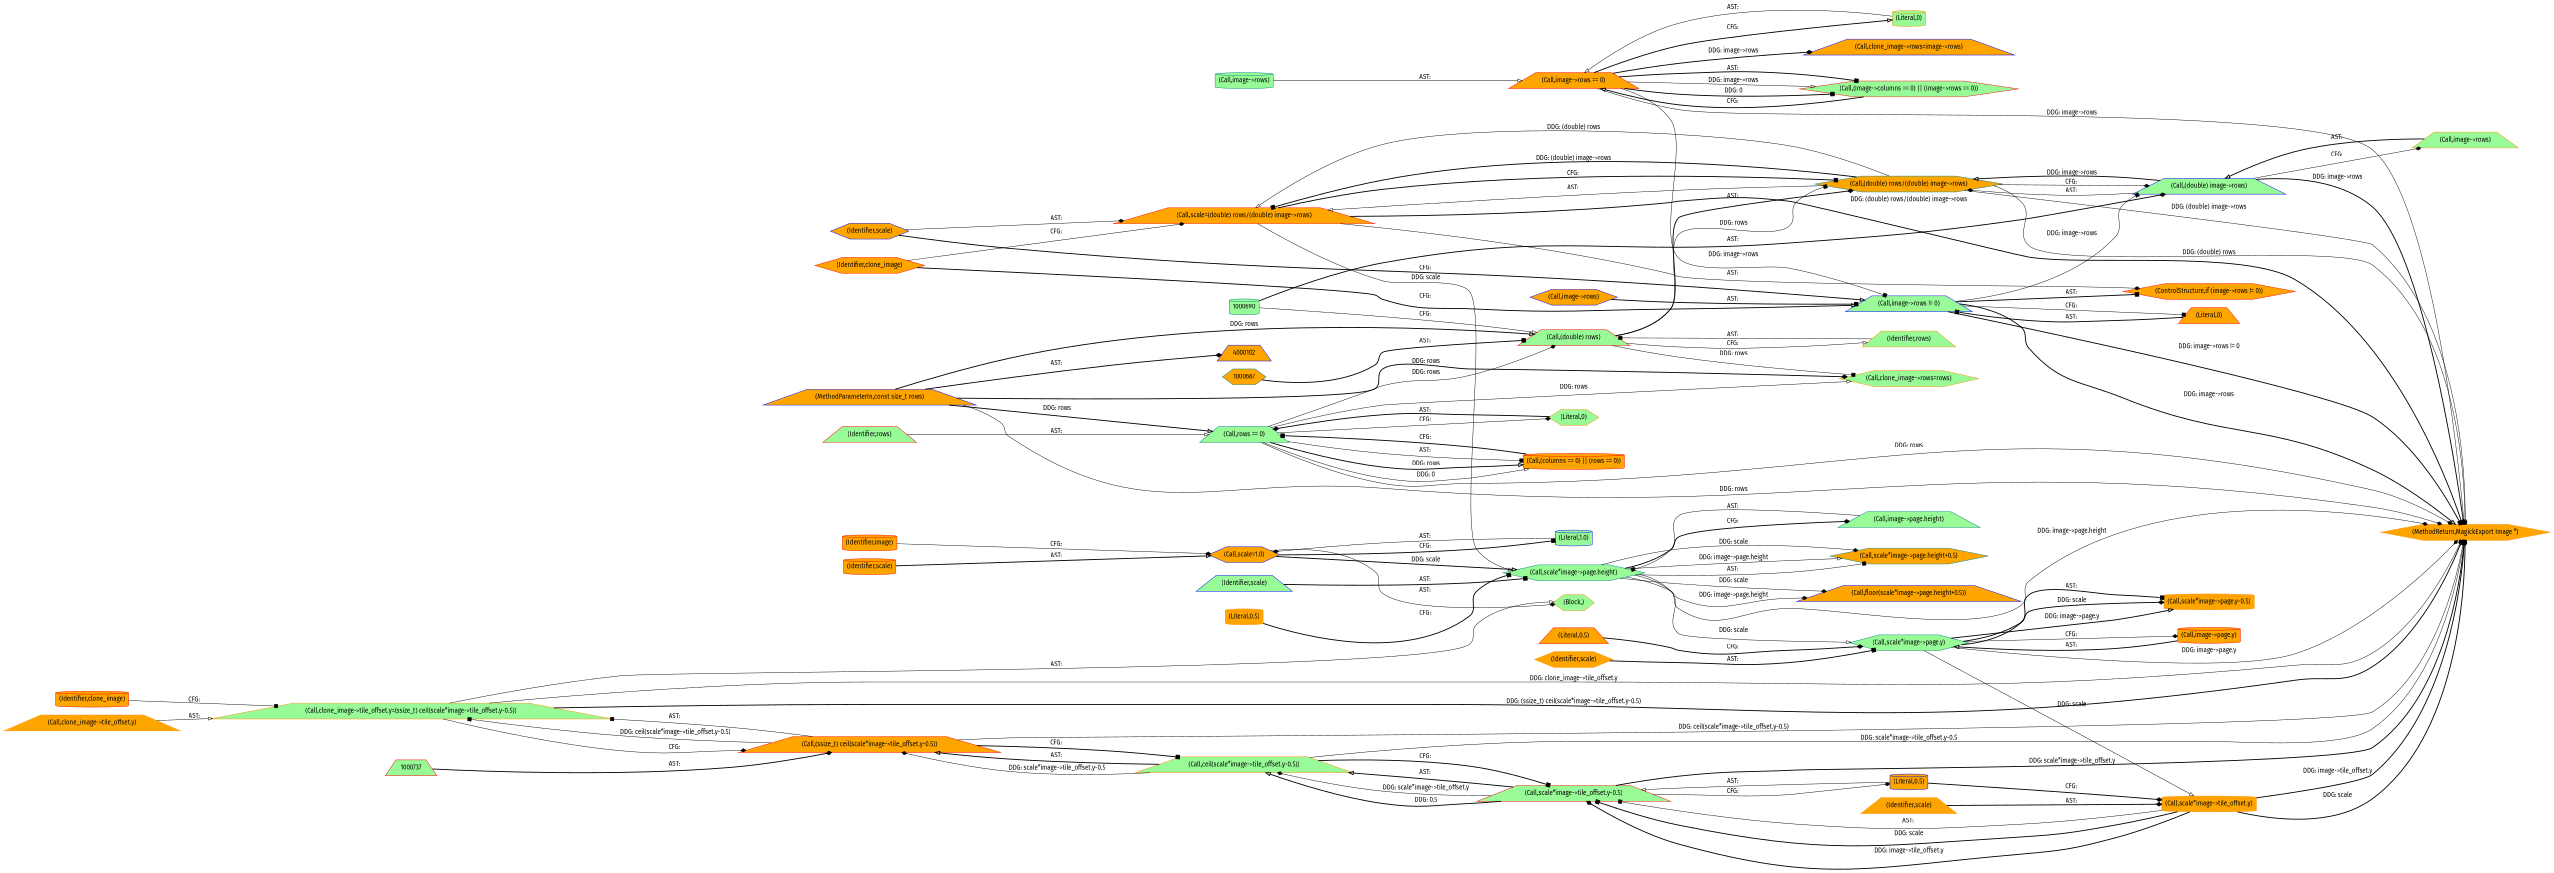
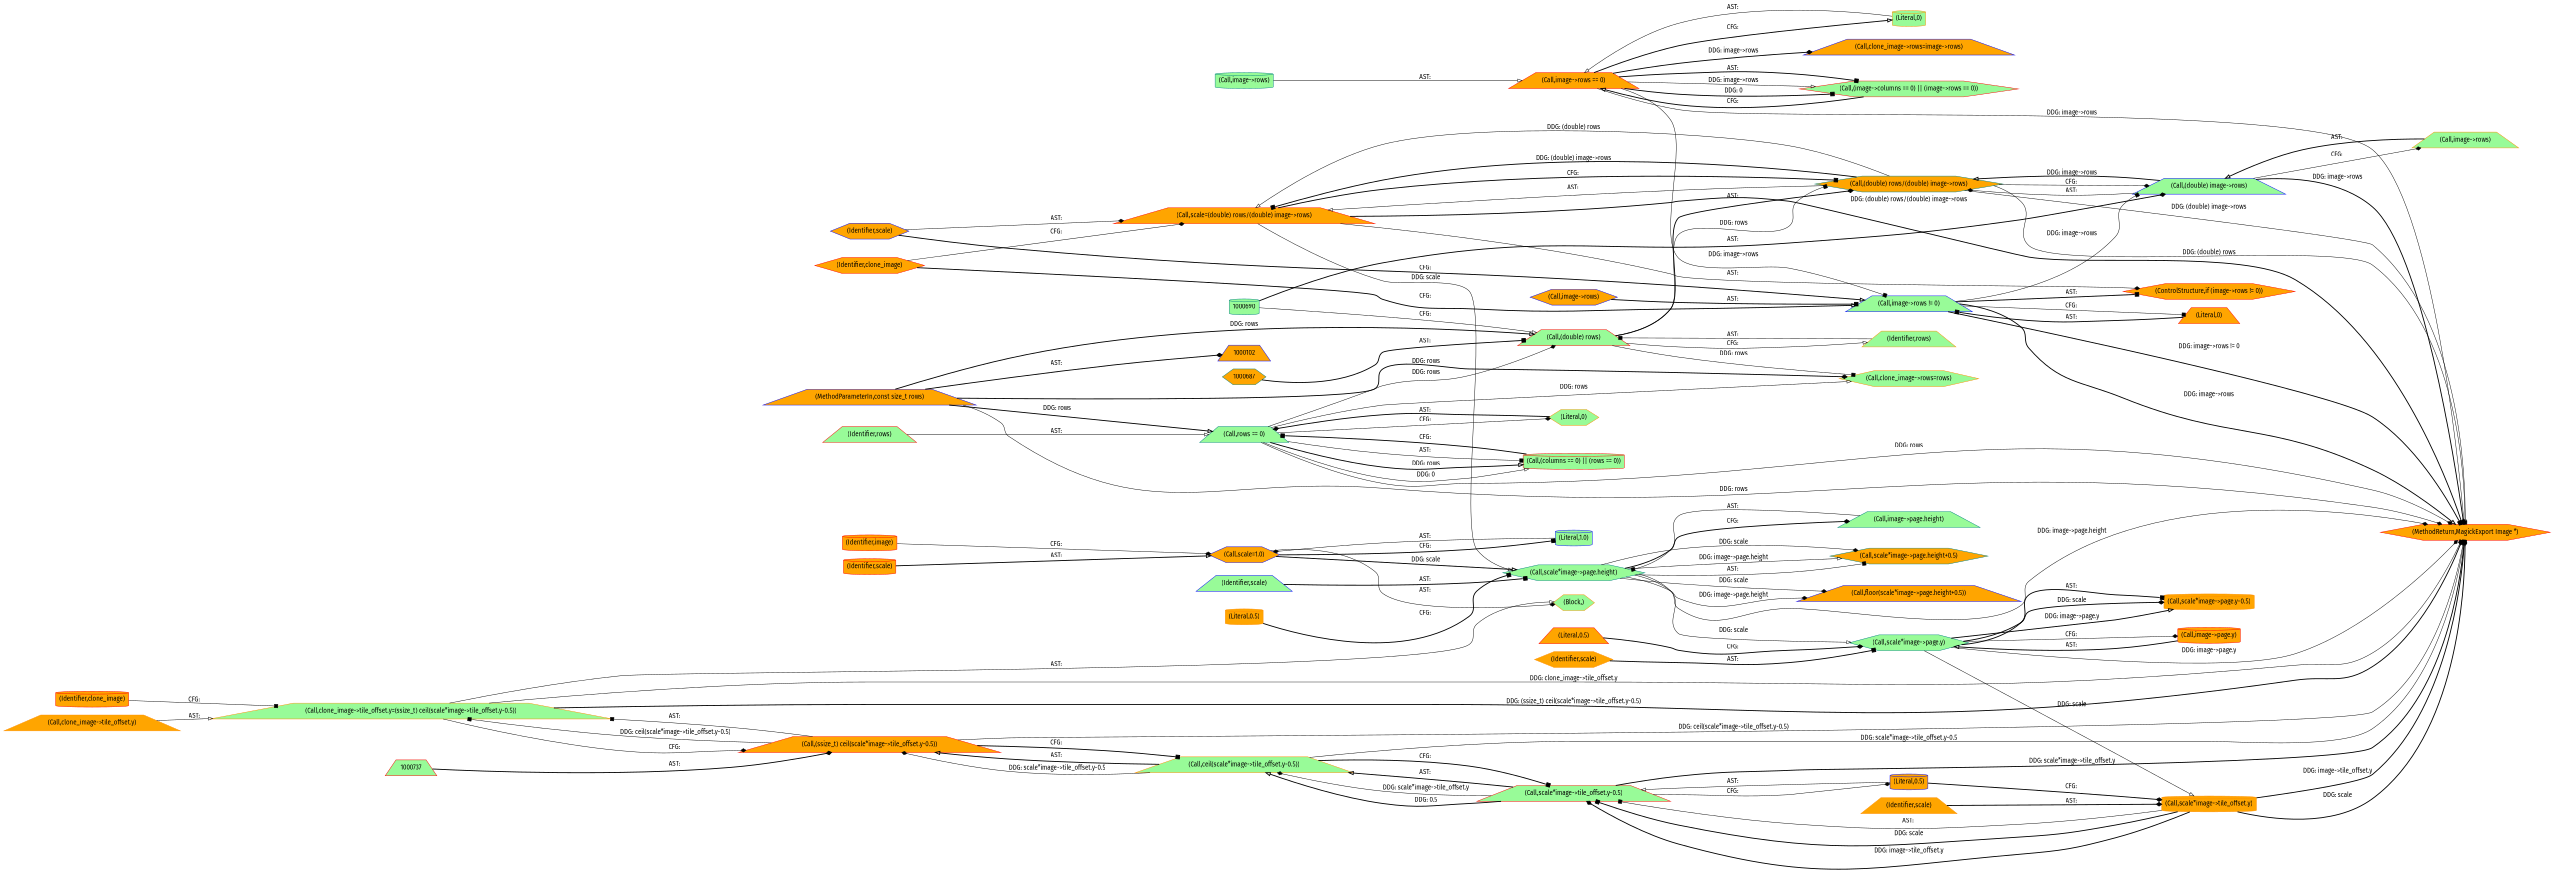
node "4000102": label "4000102" -> "1000102"
node "(Call,(columns == 0) || (rows == 0))": fillcolor orange -> palegreen
node "(MethodReturn,MagickExport Image *)": color darkorange -> red
